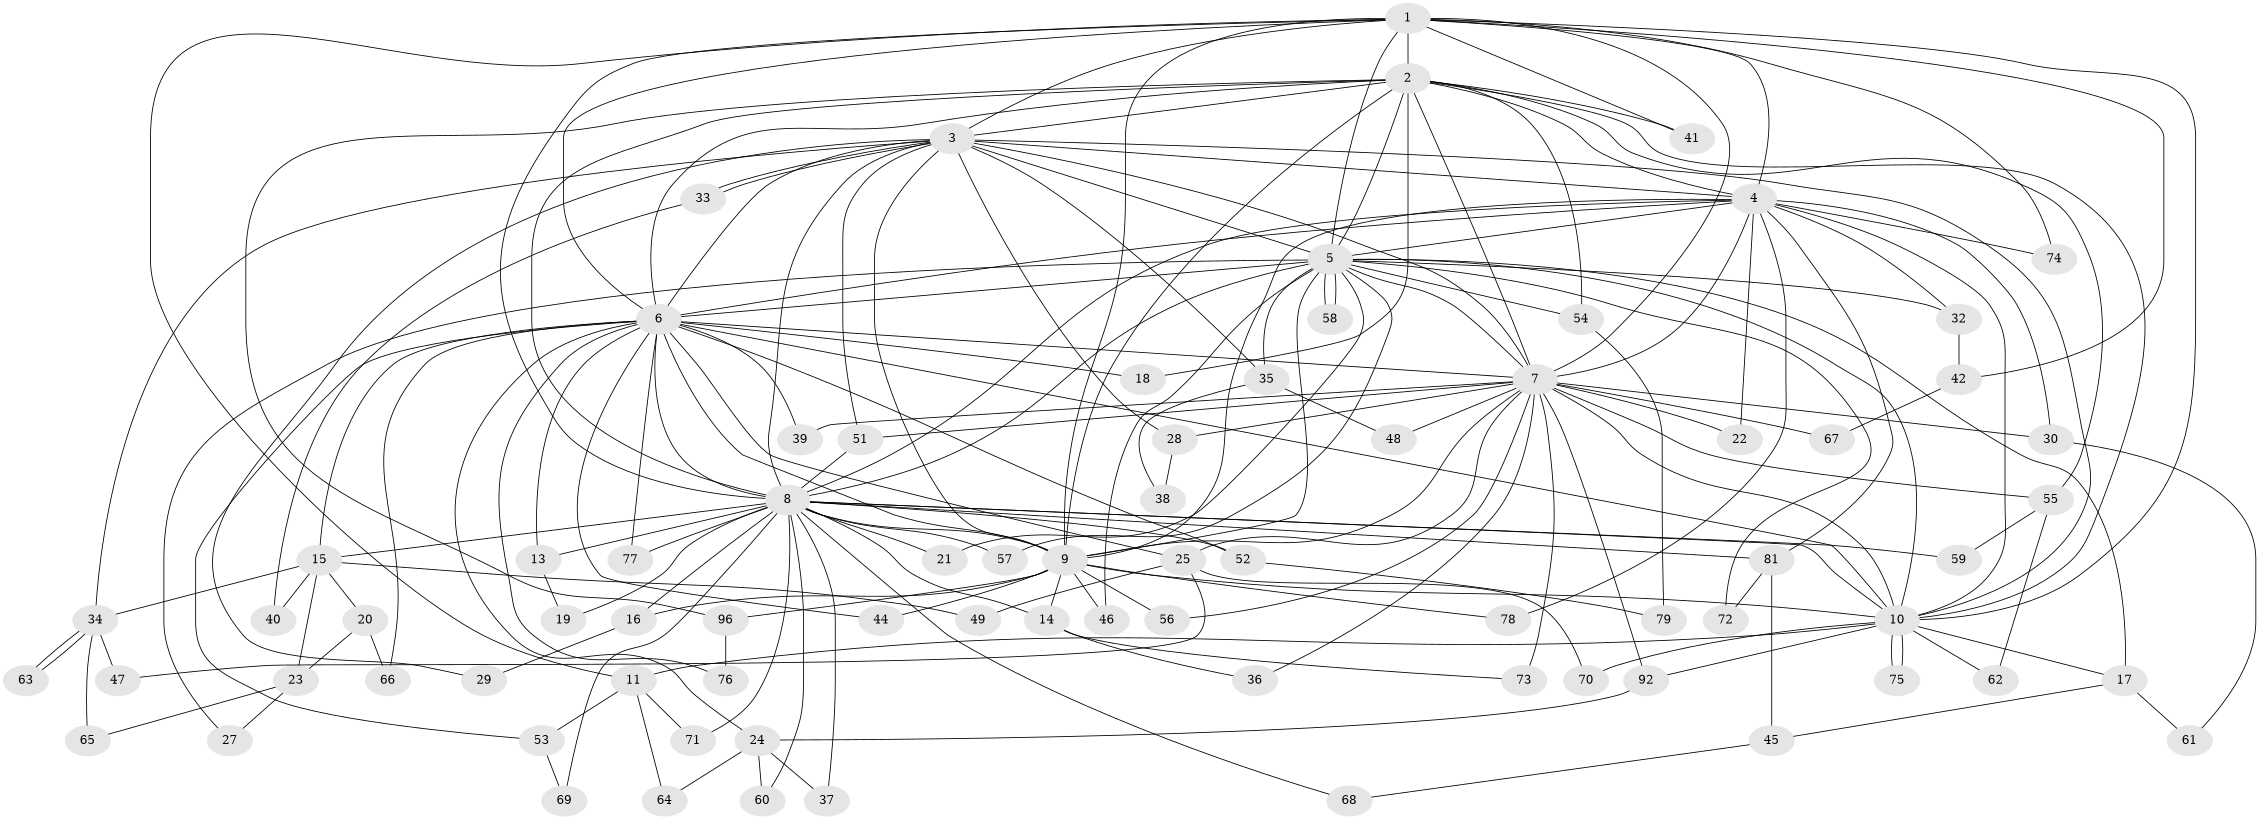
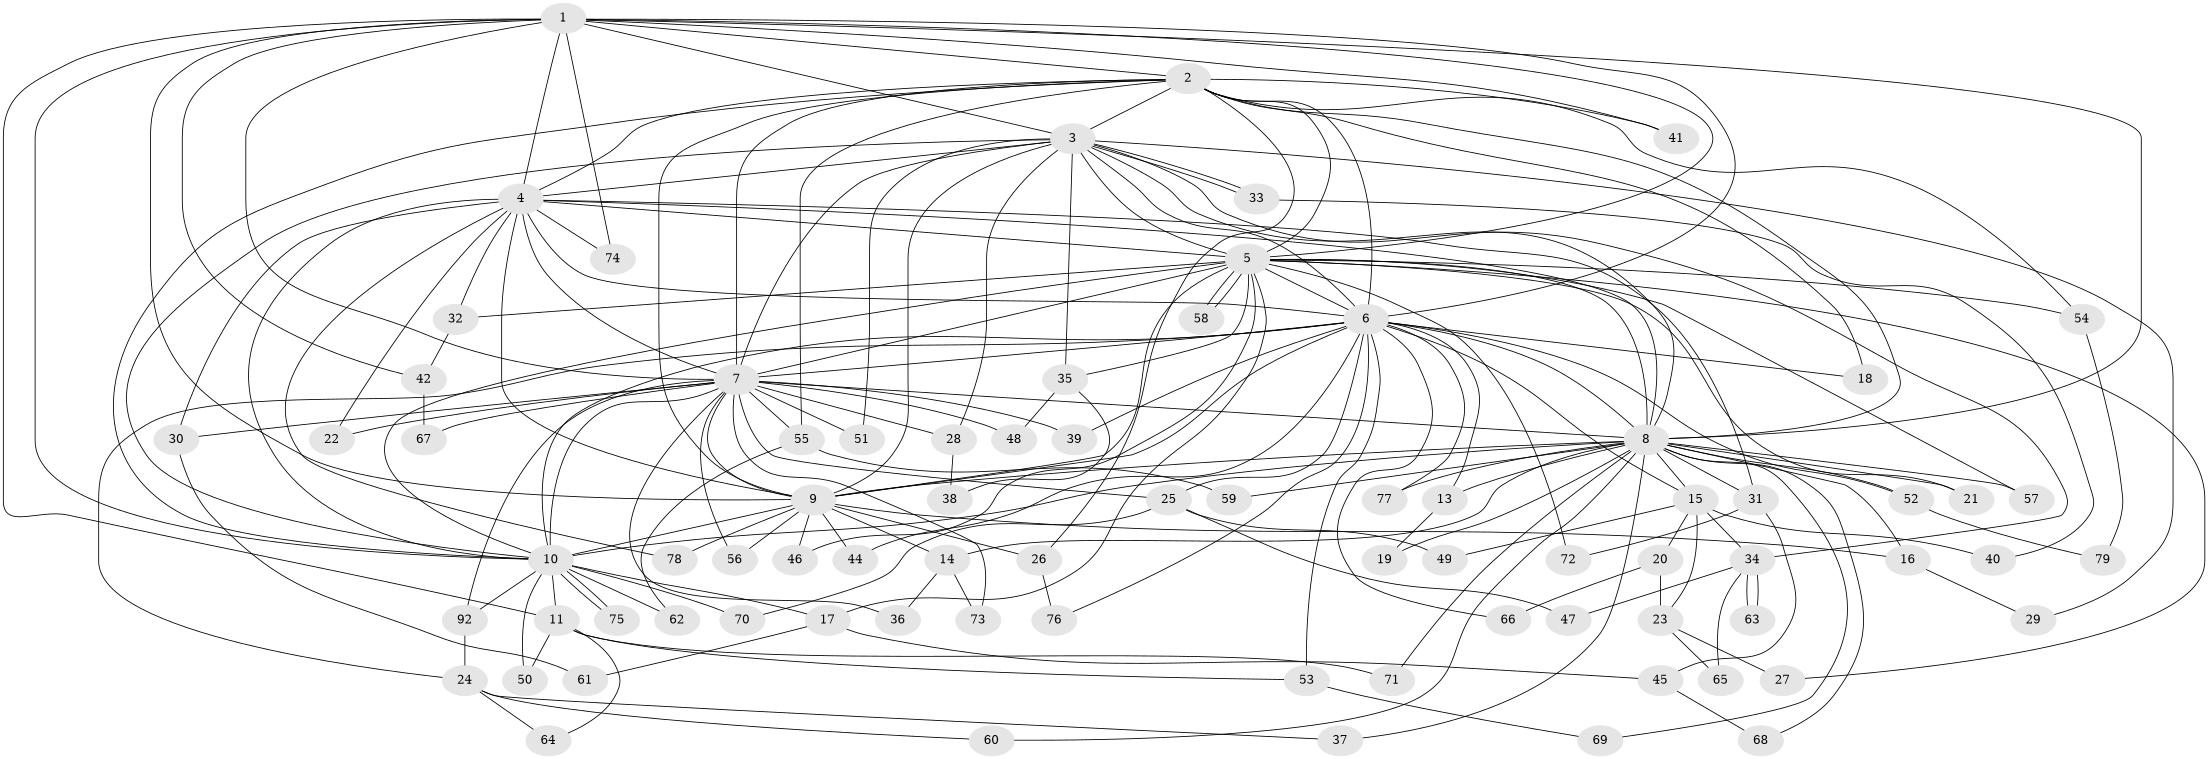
edge "51" -- "8": now "7" -- "8"
node "81": label "81" -> "31"
node "96": label "96" -> "26"
node "50": added
